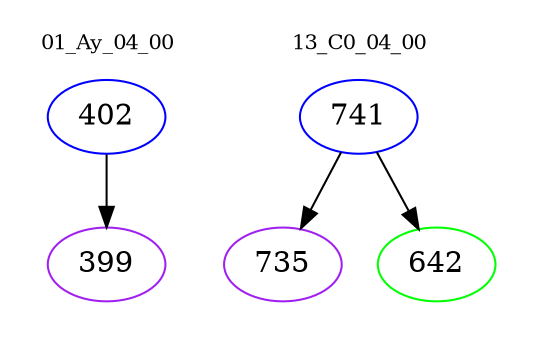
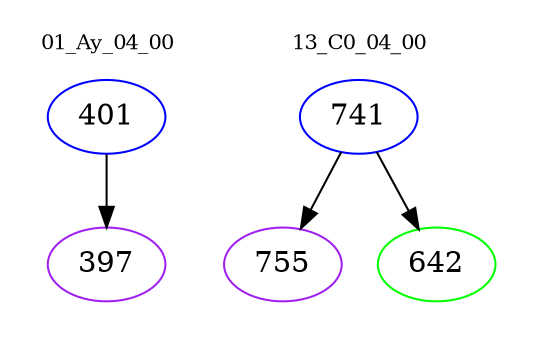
node "402": label "402" -> "401"
node "399": label "399" -> "397"
node "735": label "735" -> "755"
